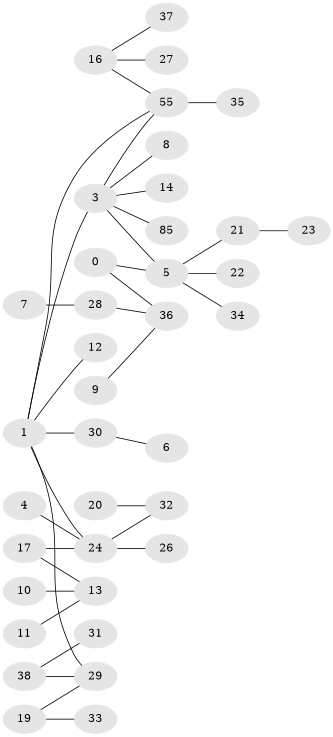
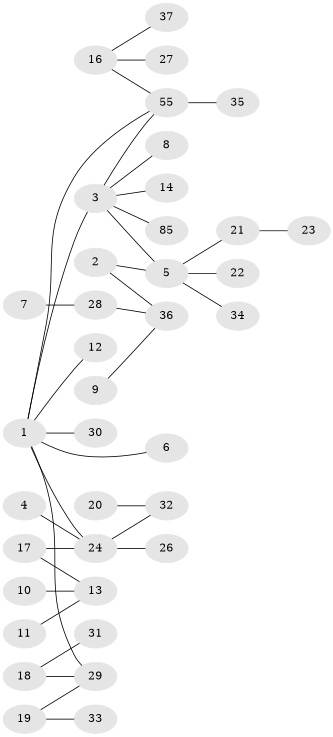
node "0": label "0" -> "2"
edge "30" -- "6": now "1" -- "6"
node "38": label "38" -> "18"
